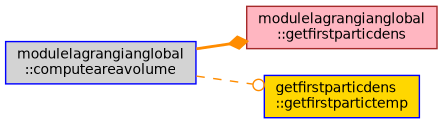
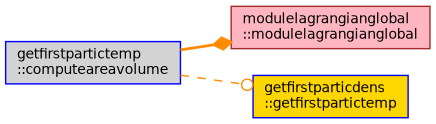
node "modulelagrangianglobal ::getfirstparticdens": label "modulelagrangianglobal ::getfirstparticdens" -> "modulelagrangianglobal ::modulelagrangianglobal"
node "modulelagrangianglobal ::computeareavolume": label "modulelagrangianglobal ::computeareavolume" -> "getfirstpartictemp ::computeareavolume"
